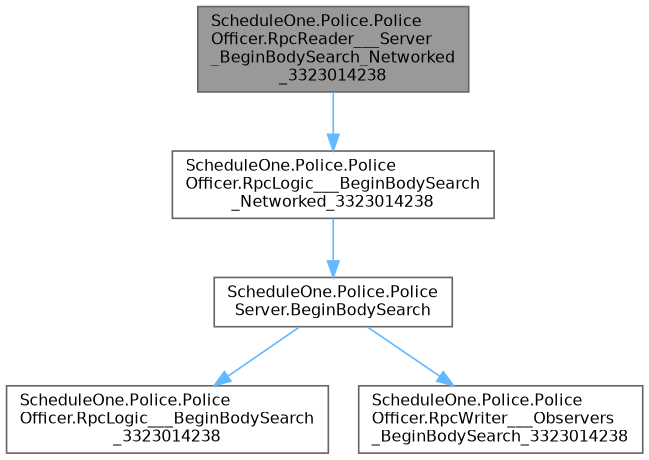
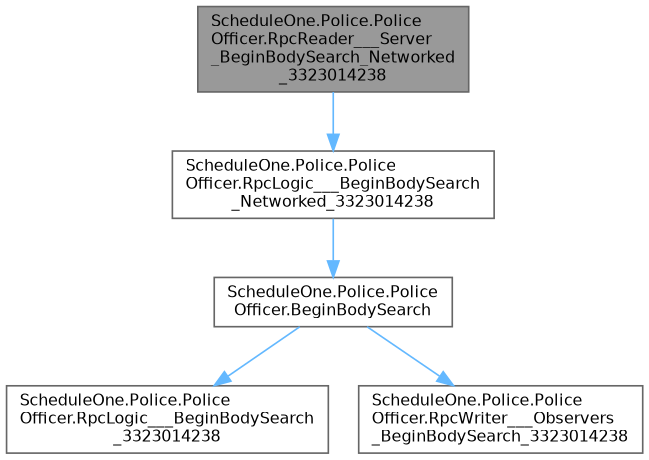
node "ScheduleOne.Police.Police Server.BeginBodySearch": label "ScheduleOne.Police.Police Server.BeginBodySearch" -> "ScheduleOne.Police.Police Officer.BeginBodySearch"
